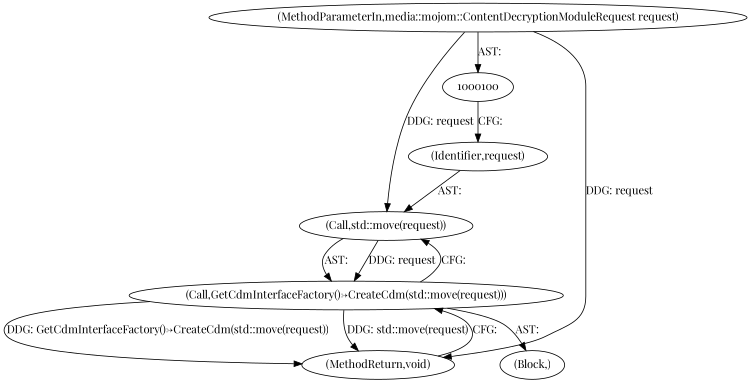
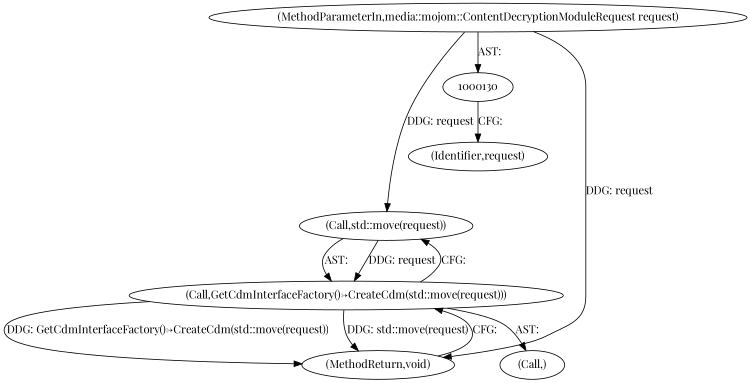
node "1000100": label "1000100" -> "1000130"
edge "(Identifier,request)" -> "(Call,std::move(request))": removed, label "AST:"
node "(Block,)": label "(Block,)" -> "(Call,)"
